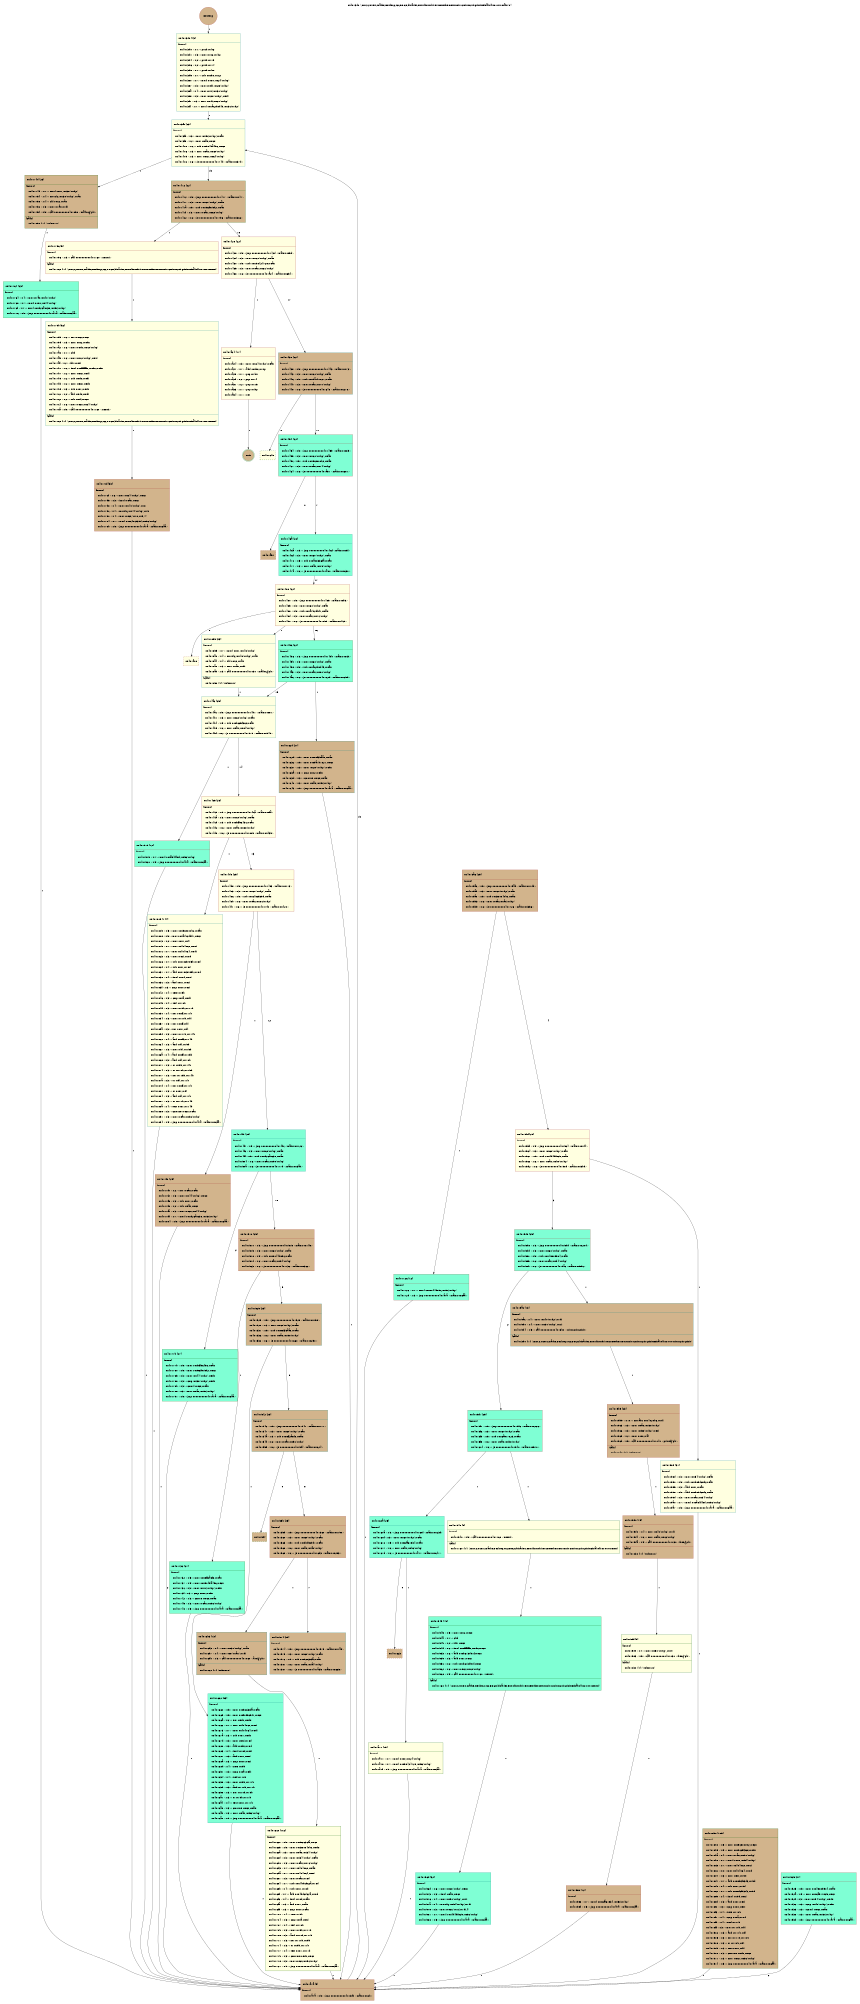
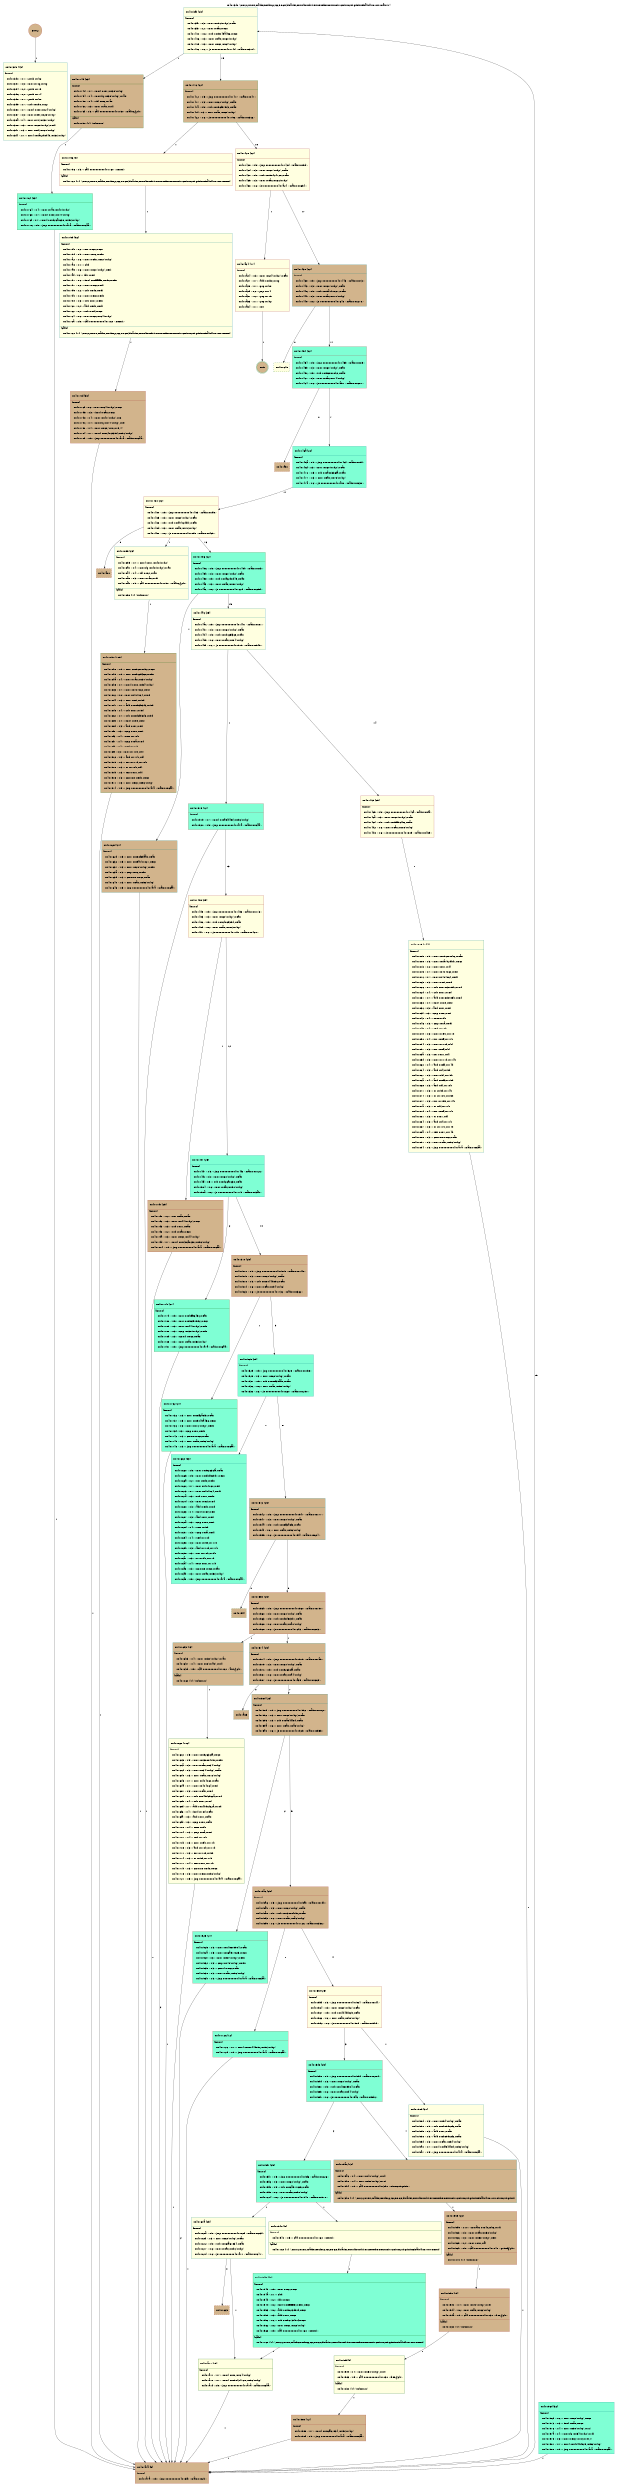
node "Desktop": label "Desktop" -> "Entry"
edge "0x4013d0 [43]" -> "0x4013fb [23]": removed, label "1"
node "0x401a00": fillcolor lightyellow -> tan
edge "0x401899 [23]" -> "0x4014ac [25]": now "0x401899 [23]" -> "0x4018b0 [105]"
edge "0x4014c5 [25]" -> "0x4014de [25]": now "0x401919 [12]" -> "0x4014de [25]"
node "0x401529 [25]": fillcolor tan -> aquamarine
node "0x40160a [25]": fillcolor aquamarine -> lightyellow
node "0x401a35": added
node "0x40158d [25]": added
edge "0x401945 [40]" -> "0x40196d [32]": now "0x401945 [40]" -> "0x401a11 [19]"
edge "0x401660 [83]" -> "0x401a7a [5]": removed, label "1"
